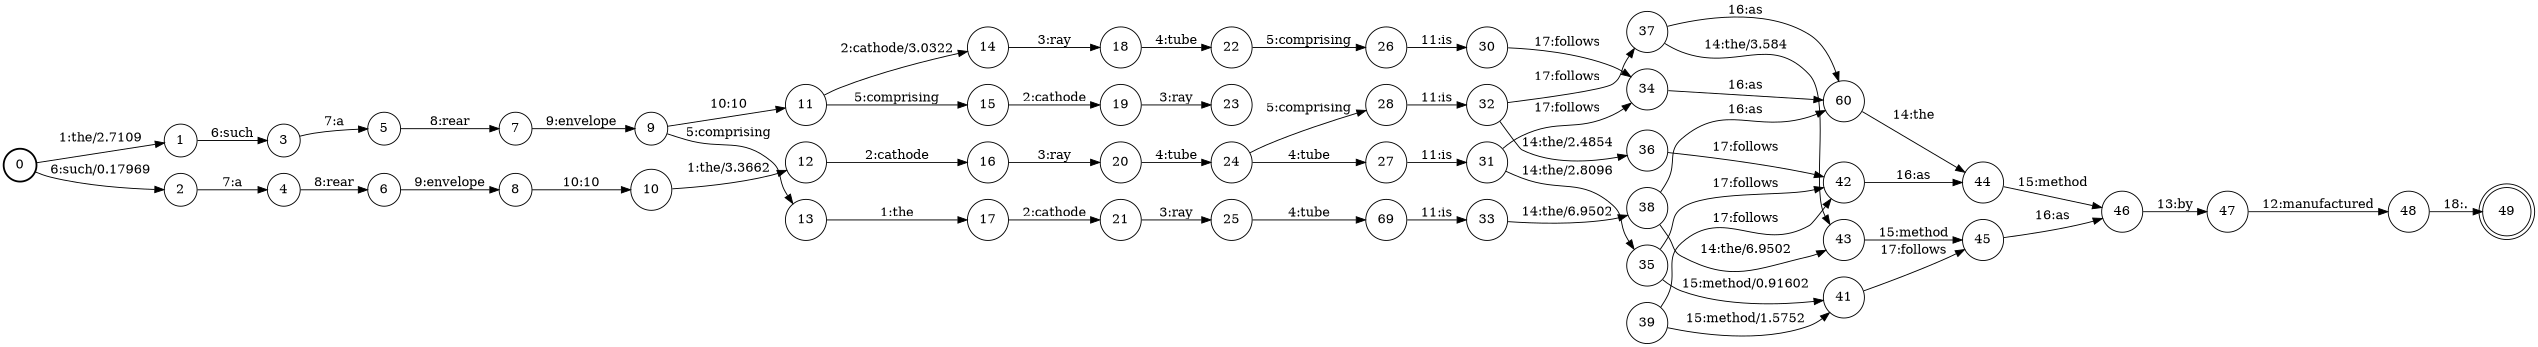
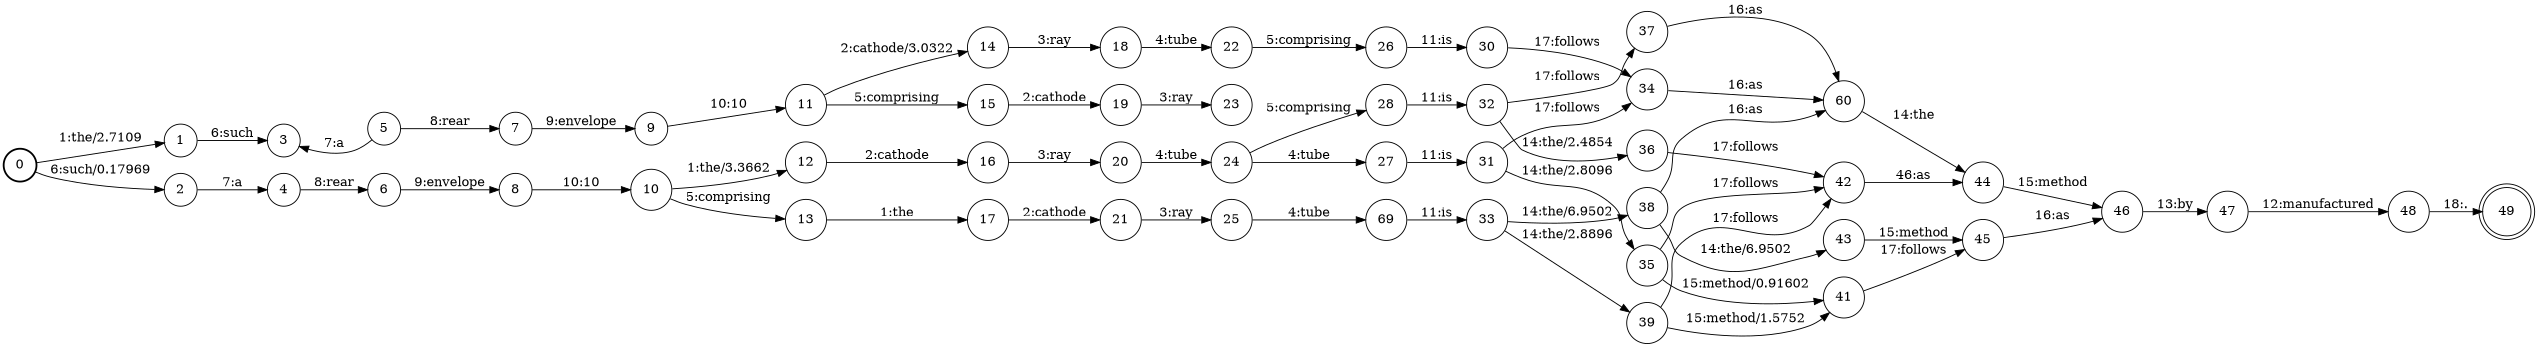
edge "37" -> "43": removed, label "14:the/3.584"
edge "3" -> "5": reversed
edge "9" -> "13": now "10" -> "13"
edge "42" -> "44": label "16:as" -> "46:as"
edge "33" -> "39": added, label "14:the/2.8896"
